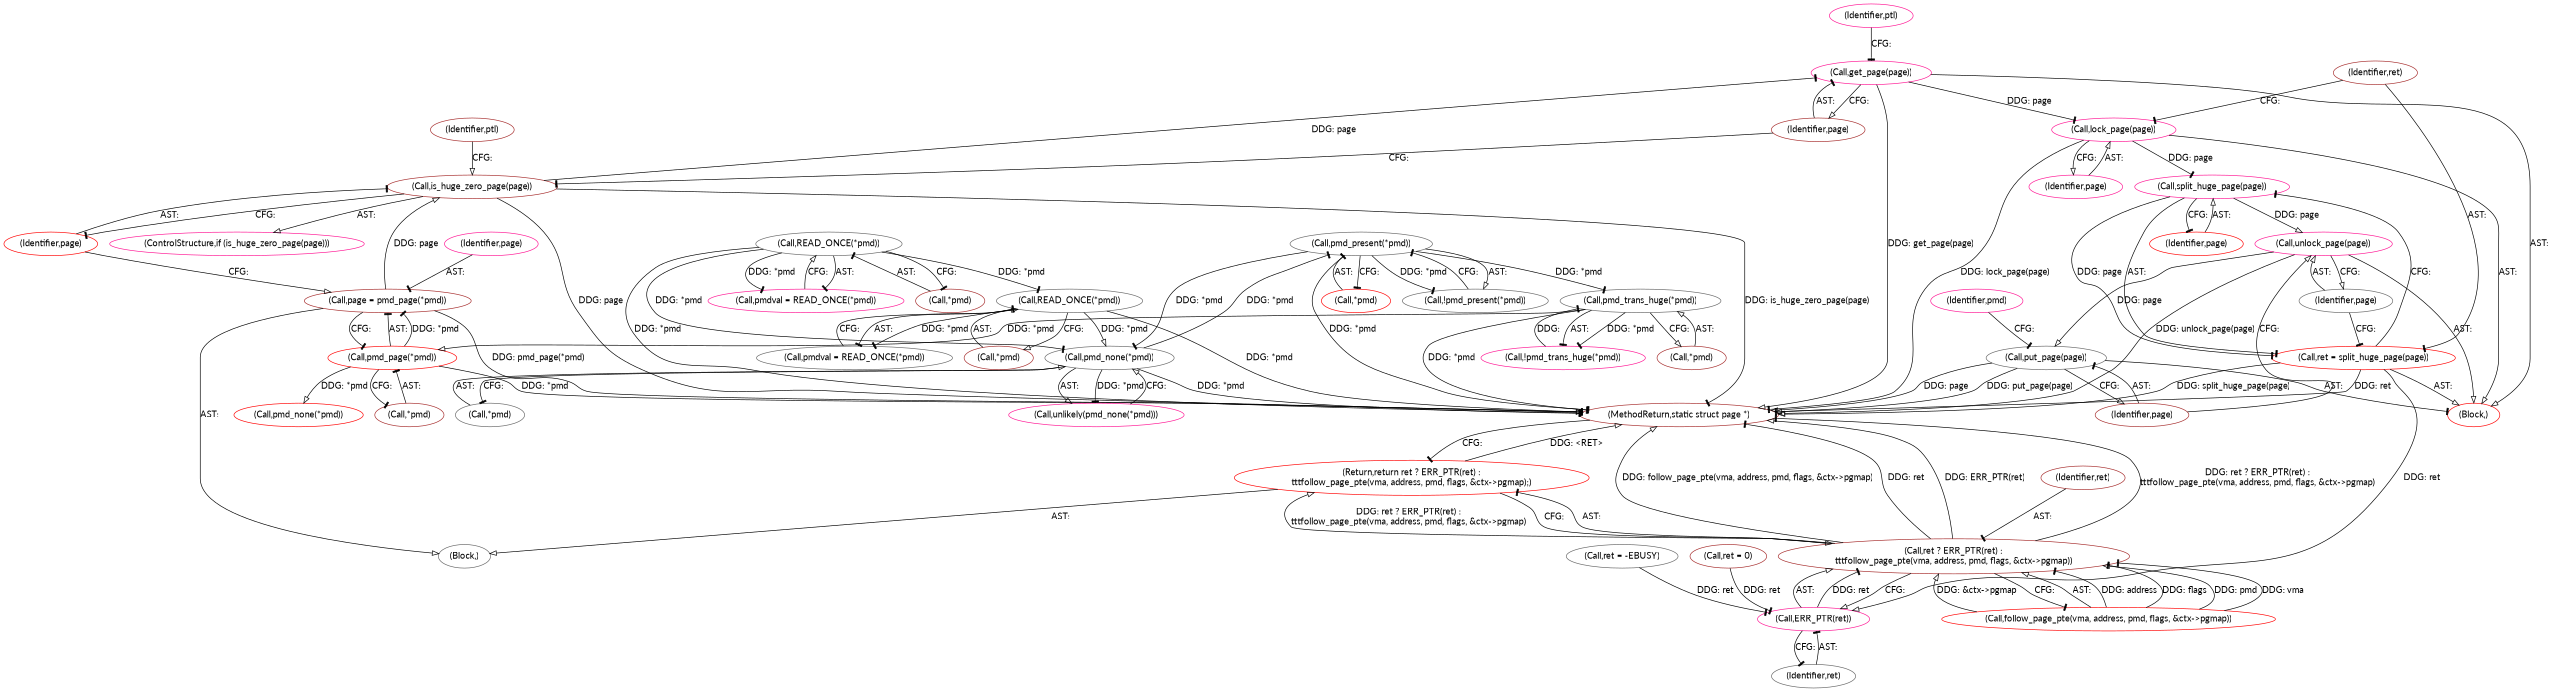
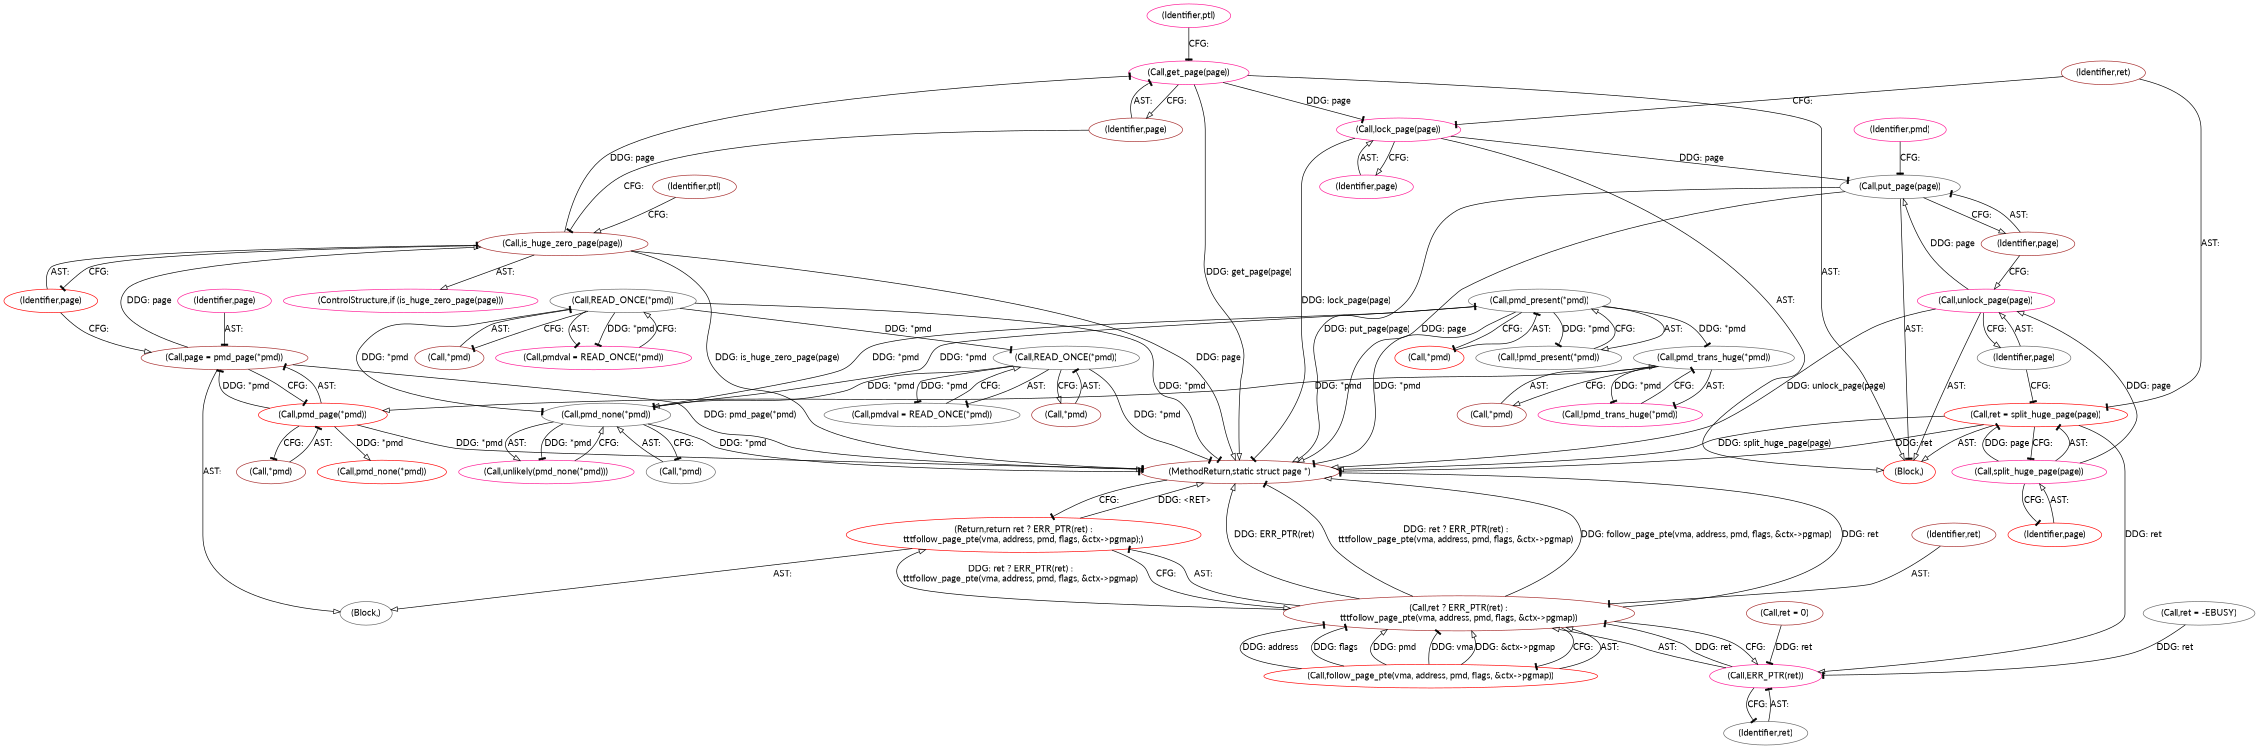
edge "(Call,lock_page(page))" -> "(Call,split_huge_page(page))": now "(Call,lock_page(page))" -> "(Call,put_page(page))"
edge "(Call,!pmd_present(*pmd))" -> "(Call,pmd_present(*pmd))": arrowhead tee -> onormal
edge "(Call,!pmd_trans_huge(*pmd))" -> "(Call,pmd_trans_huge(*pmd))": label "DDG: " -> "CFG: "
edge "(Call,pmd_trans_huge(*pmd))" -> "(MethodReturn,static struct page *)": removed, label "DDG: *pmd"
